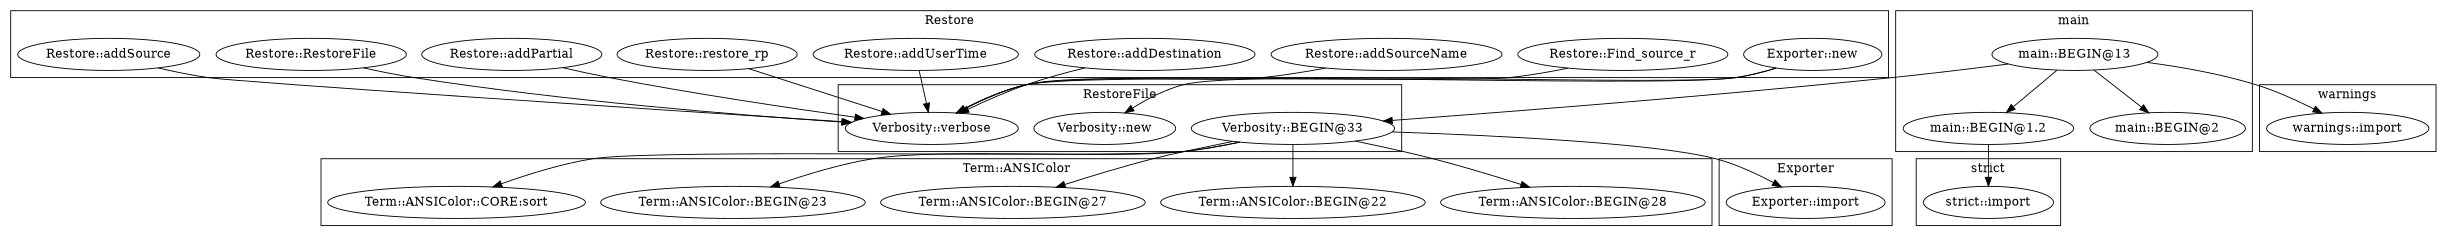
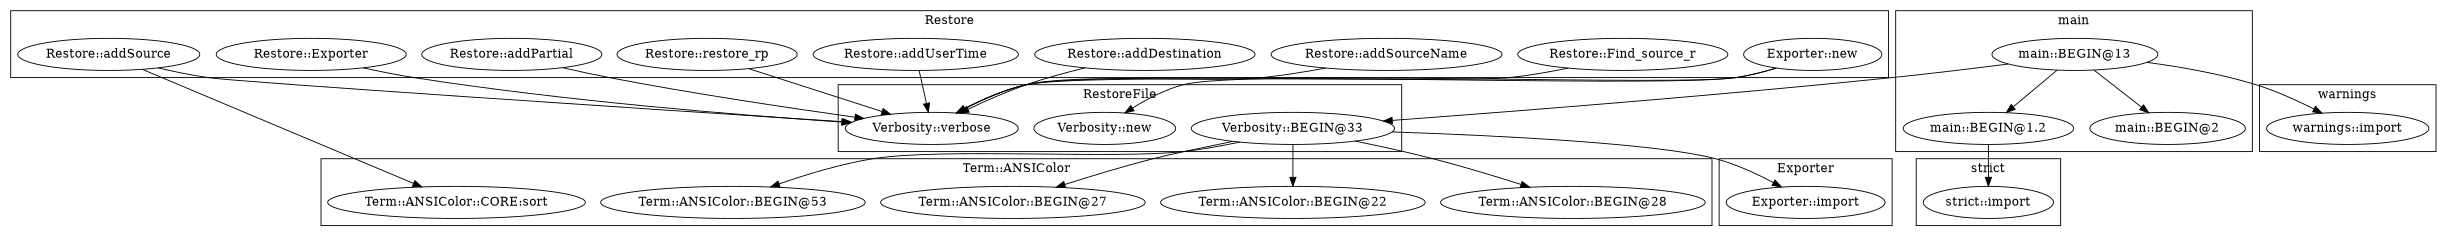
node "Restore::RestoreFile": label "Restore::RestoreFile" -> "Restore::Exporter"
edge "Verbosity::BEGIN@33" -> "Term::ANSIColor::CORE:sort": now "Restore::addSource" -> "Term::ANSIColor::CORE:sort"
node "Term::ANSIColor::BEGIN@23": label "Term::ANSIColor::BEGIN@23" -> "Term::ANSIColor::BEGIN@53"
